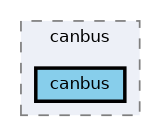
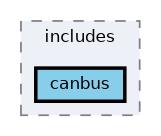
cluster "canbus": label "canbus" -> "includes"
